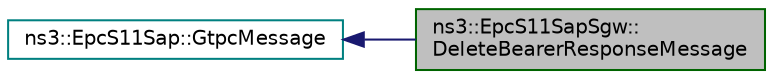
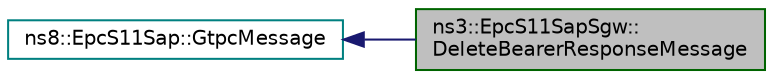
node "ns3::EpcS11Sap::GtpcMessage": label "ns3::EpcS11Sap::GtpcMessage" -> "ns8::EpcS11Sap::GtpcMessage"
